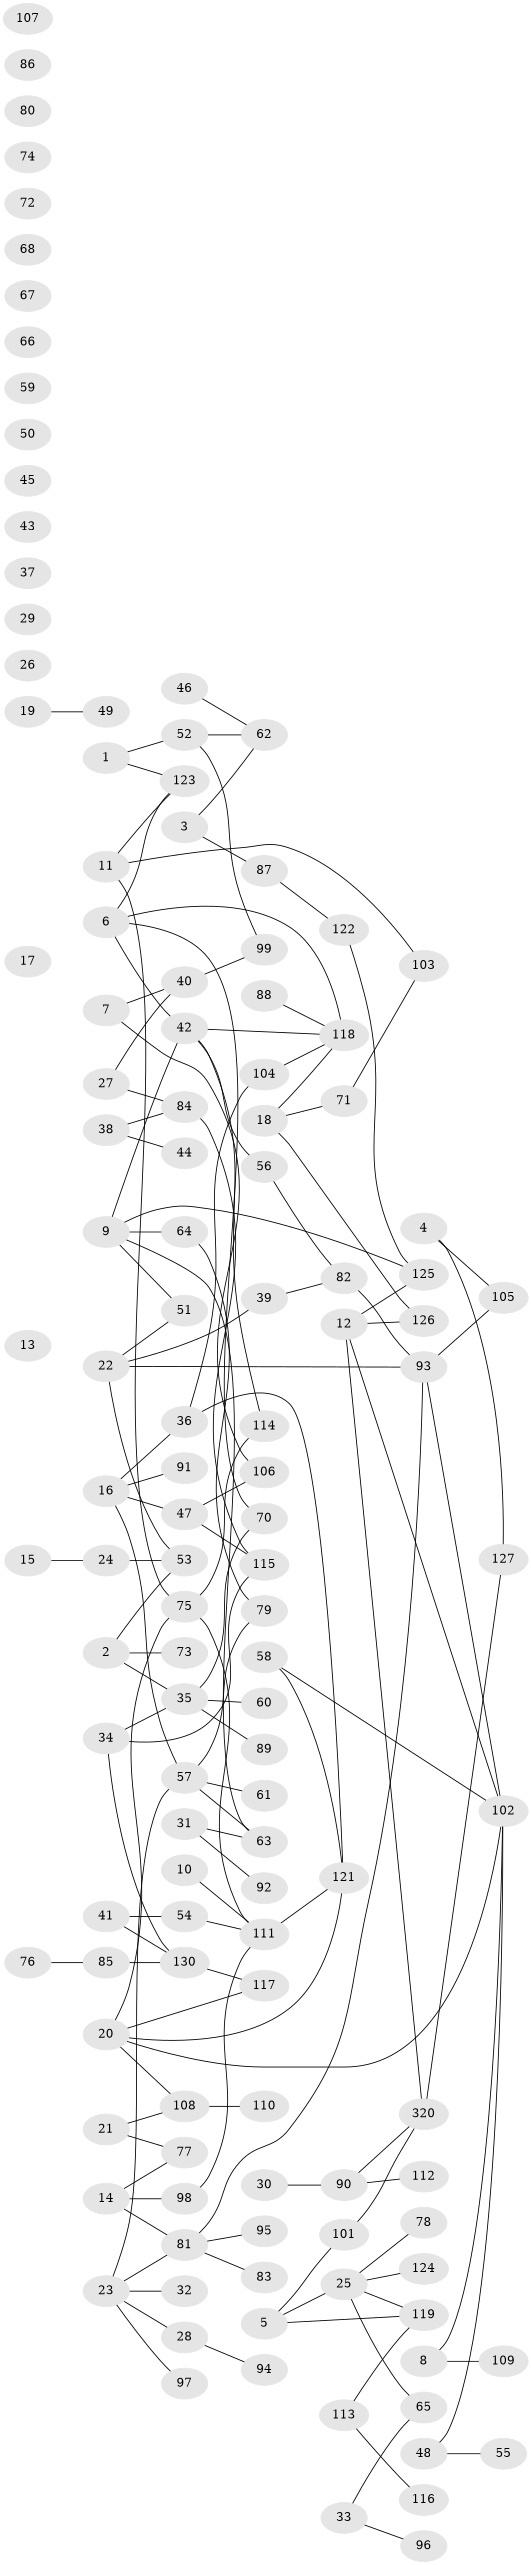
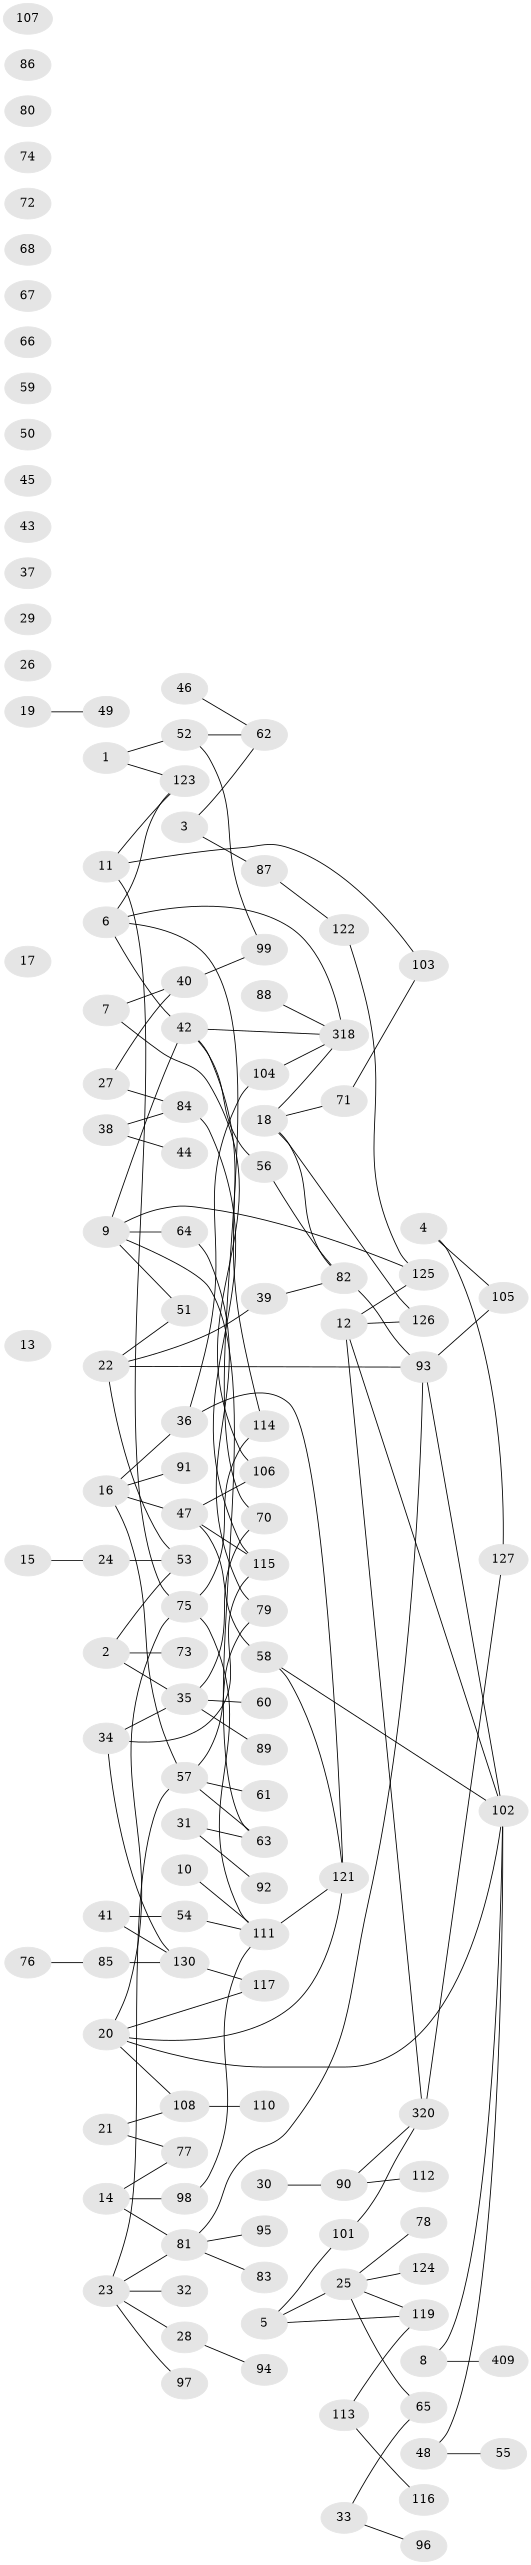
node "118": label "118" -> "318"
edge "18" -- "82": added
edge "47" -- "58": added
node "109": label "109" -> "409"
